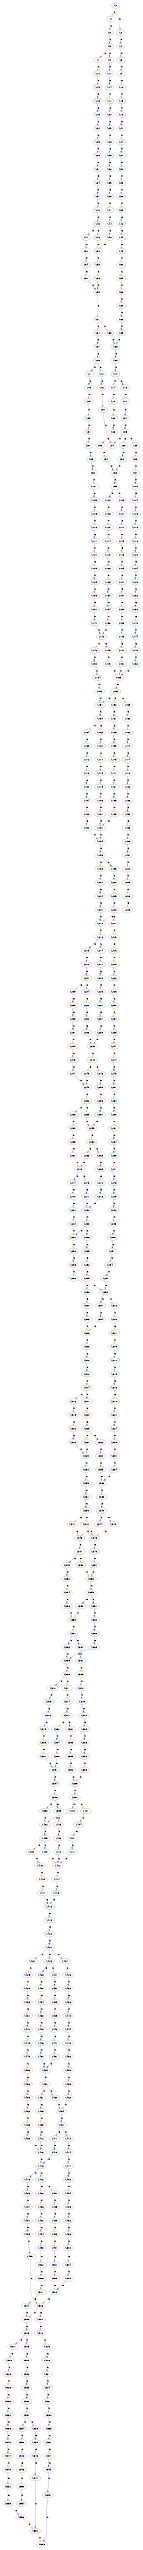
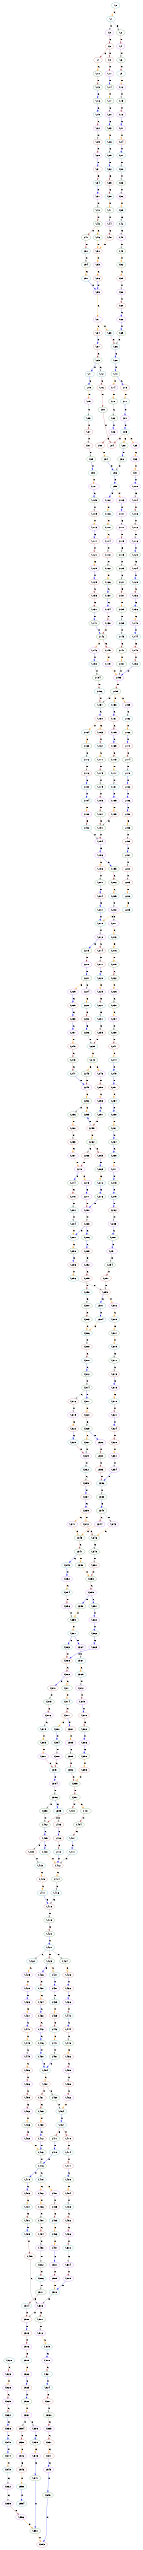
edge "S0" -> "S2": now "S1" -> "S2"
edge "S255" -> "S259": reversed
node "S517": removed
